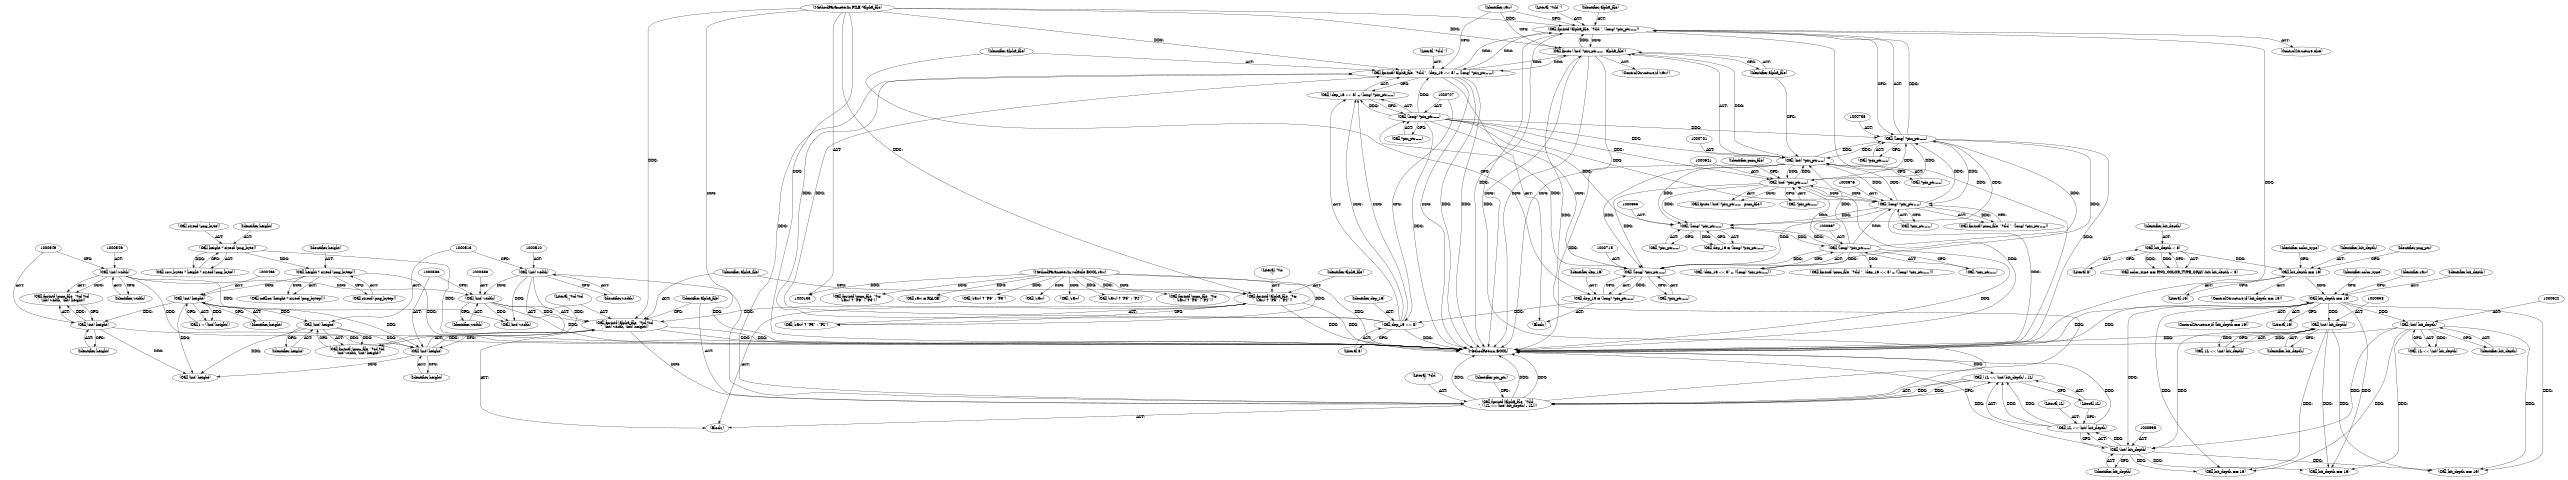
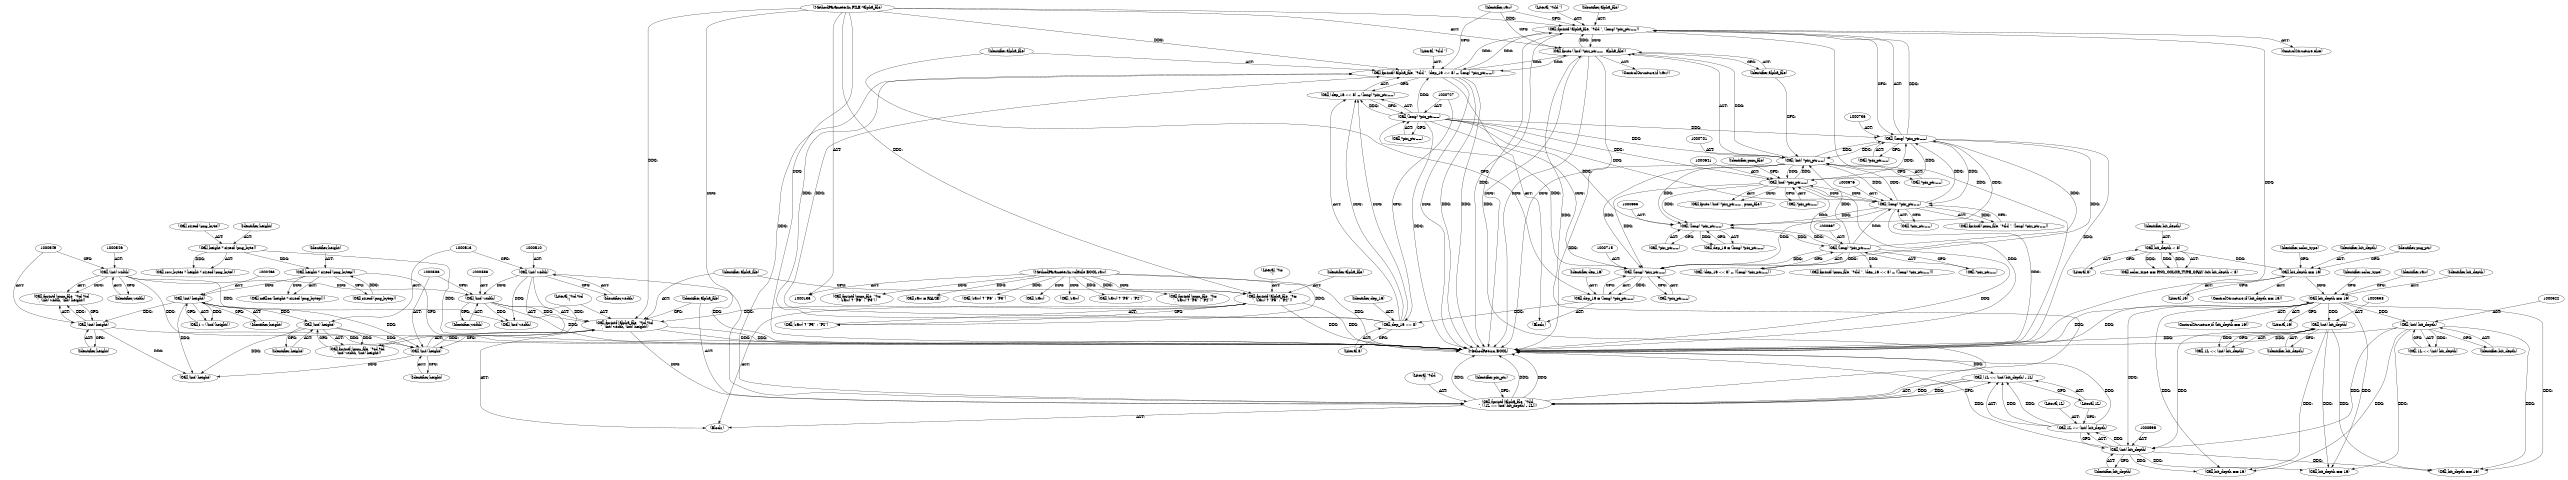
edge "(MethodParameterIn,FILE *alpha_file)" -> "(Call,fputc ((int) *pix_ptr++ , alpha_file))": label "DDG: " -> "AST: "
edge "(Call,color_type == PNG_COLOR_TYPE_GRAY && bit_depth < 8)" -> "(Call,bit_depth < 8)": label "CFG: " -> "DDG: "
edge "(Call,row_bytes * height * sizeof (png_byte))" -> "(Call,height * sizeof (png_byte))": removed, label "CFG:"
edge "(Call,sizeof (png_bytep))" -> "(Call,height * sizeof (png_bytep))": label "AST: " -> "DDG: "
edge "(MethodParameterIn,volatile BOOL raw)" -> "1000135": label "DDG: " -> "AST: "
edge "(Call,height * sizeof (png_bytep))" -> "(MethodReturn,BOOL)": label "DDG: " -> "CFG: "
edge "(Call,dep_16 << 8)" -> "(MethodReturn,BOOL)": removed, label "DDG:"
